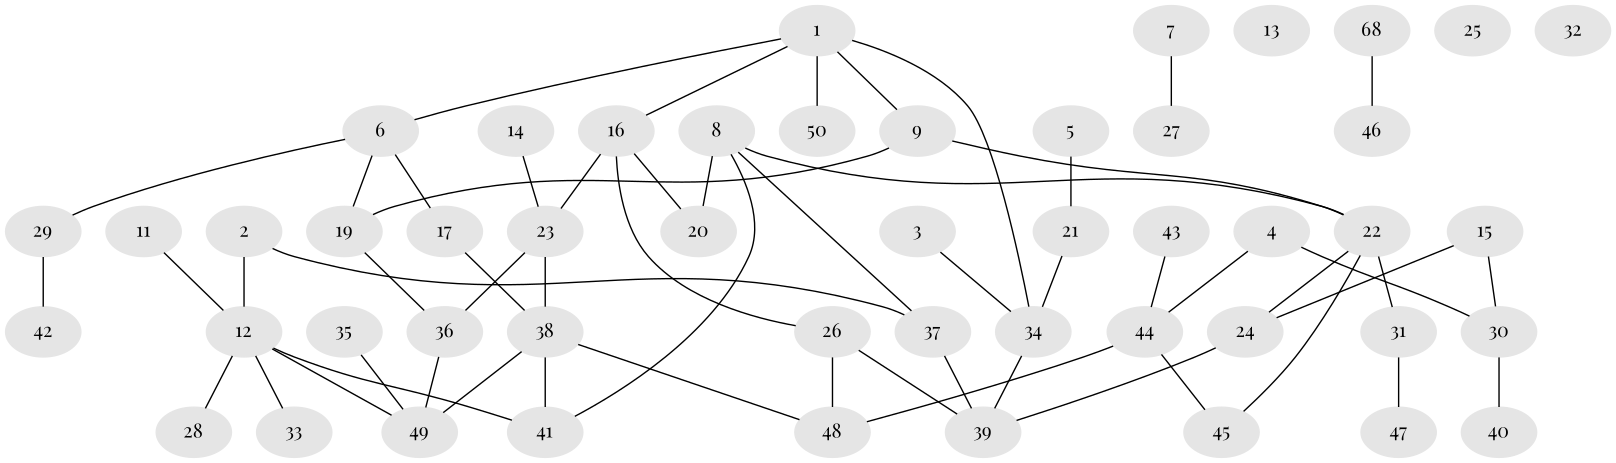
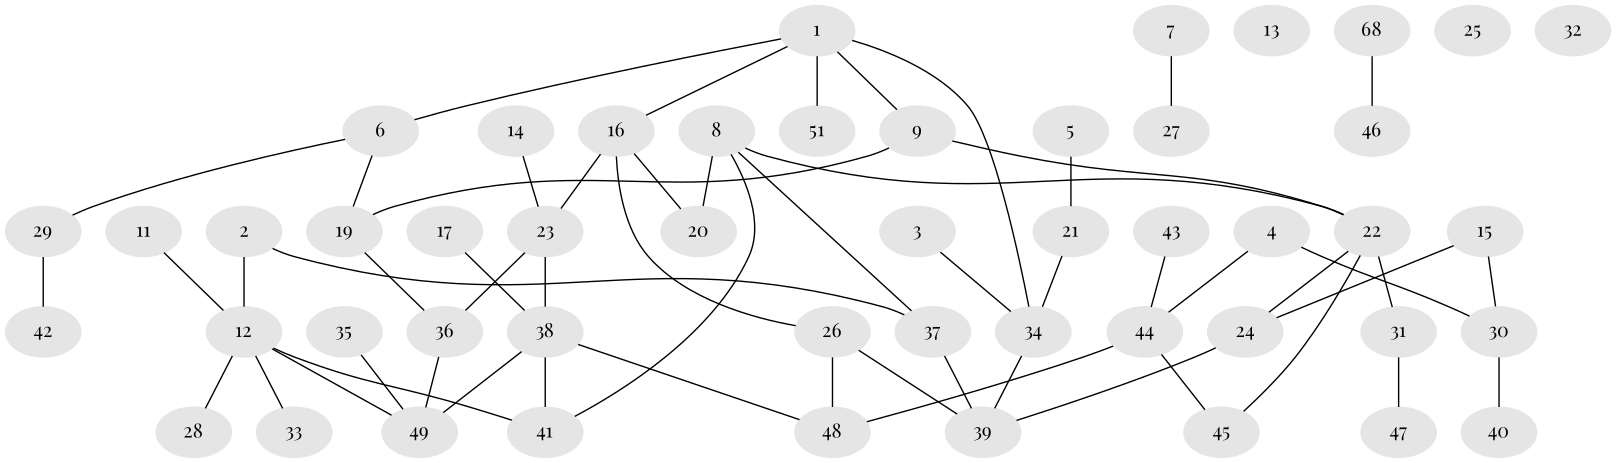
node "50": label "50" -> "51"
edge "6" -- "17": removed
